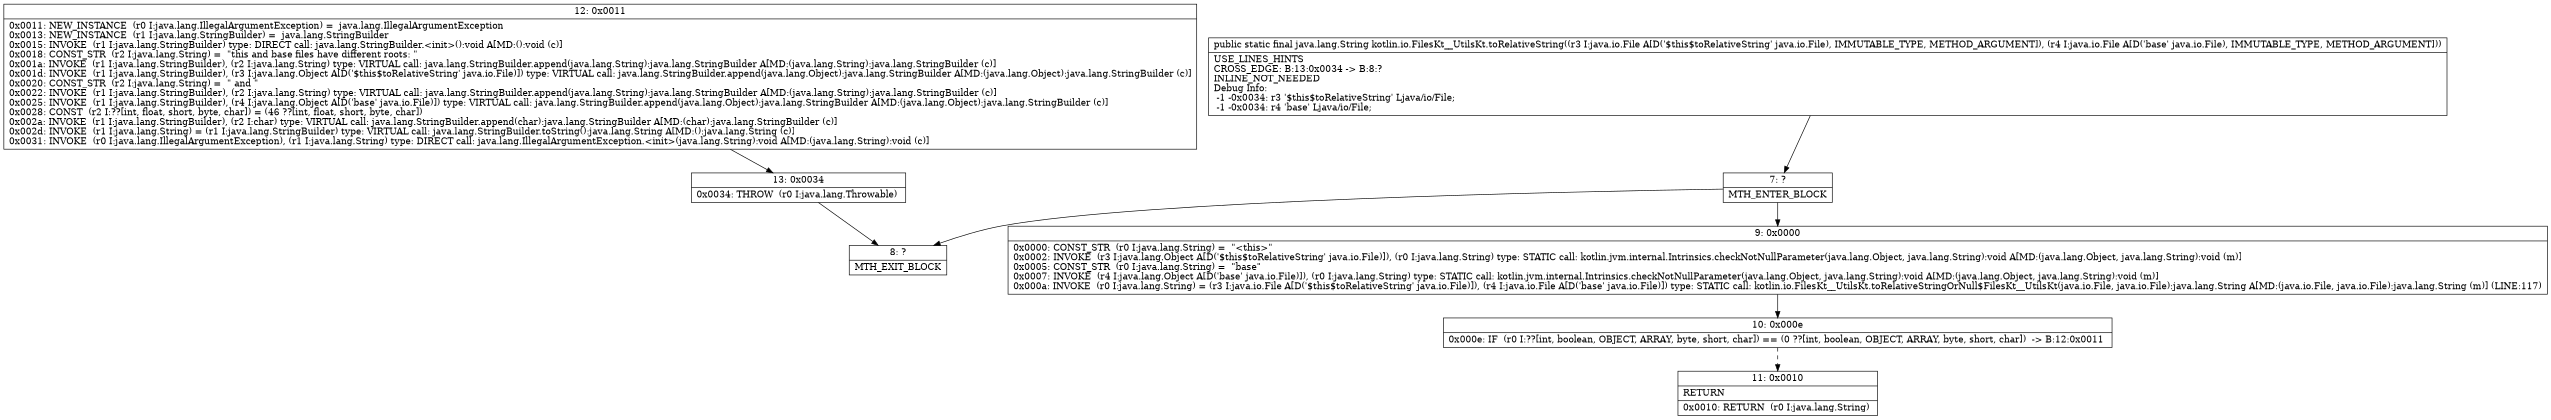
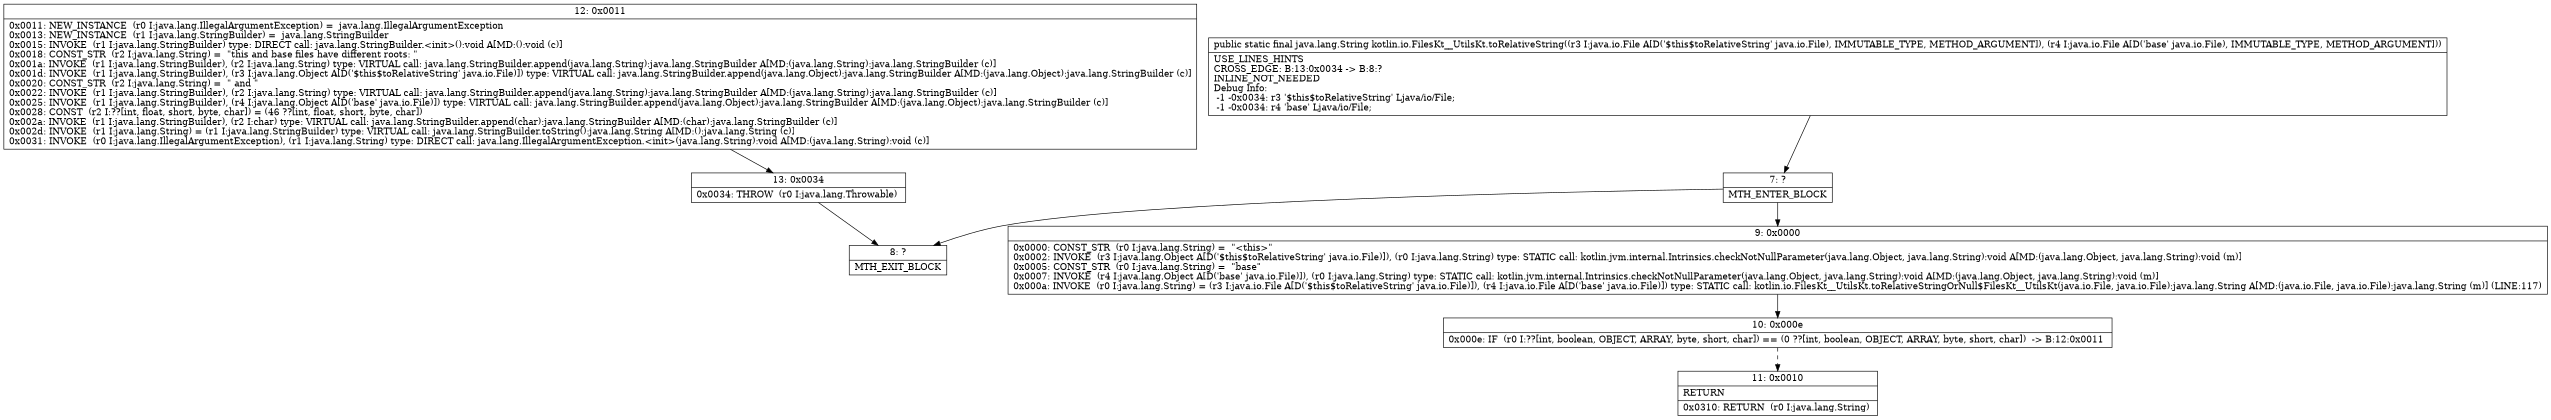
node "11: 0x0010": text "0x0010: RETURN  (r0 I:java.lang.String)" -> "0x0310: RETURN  (r0 I:java.lang.String)"
